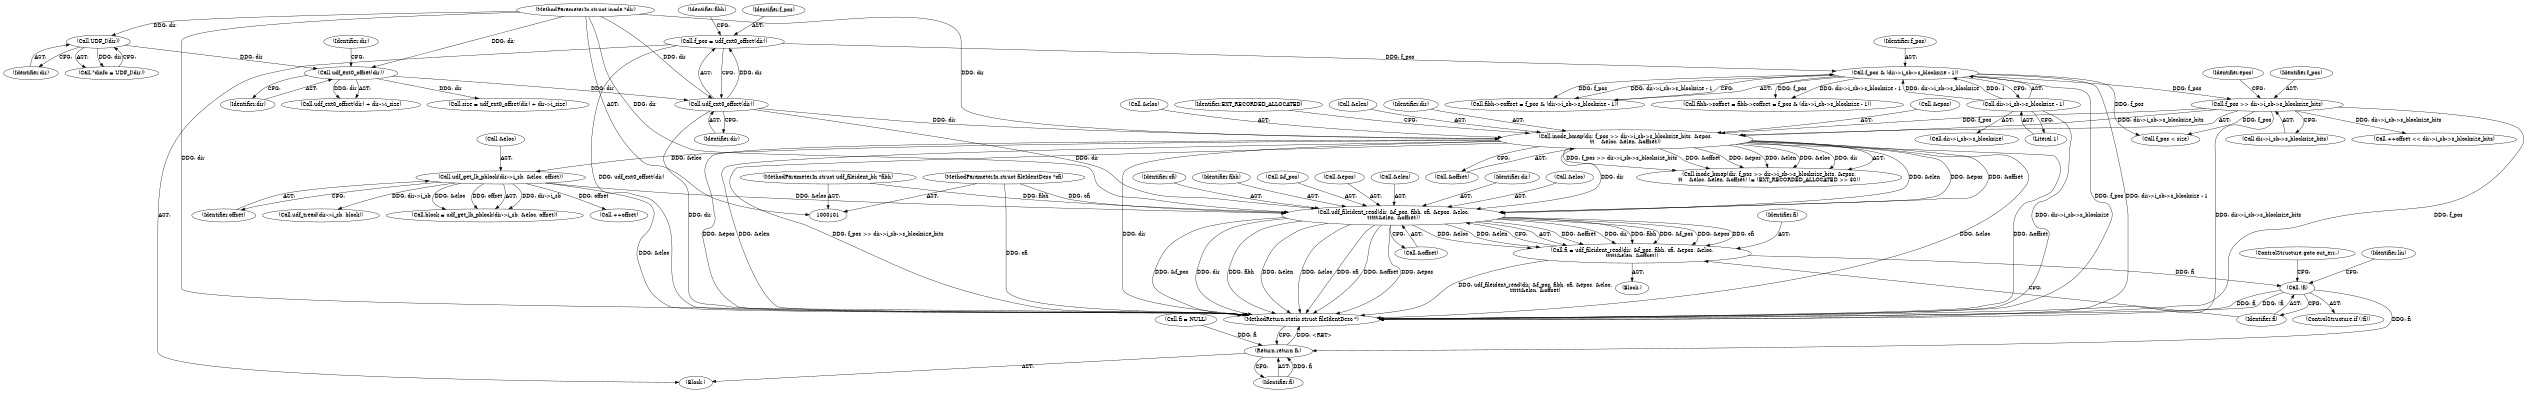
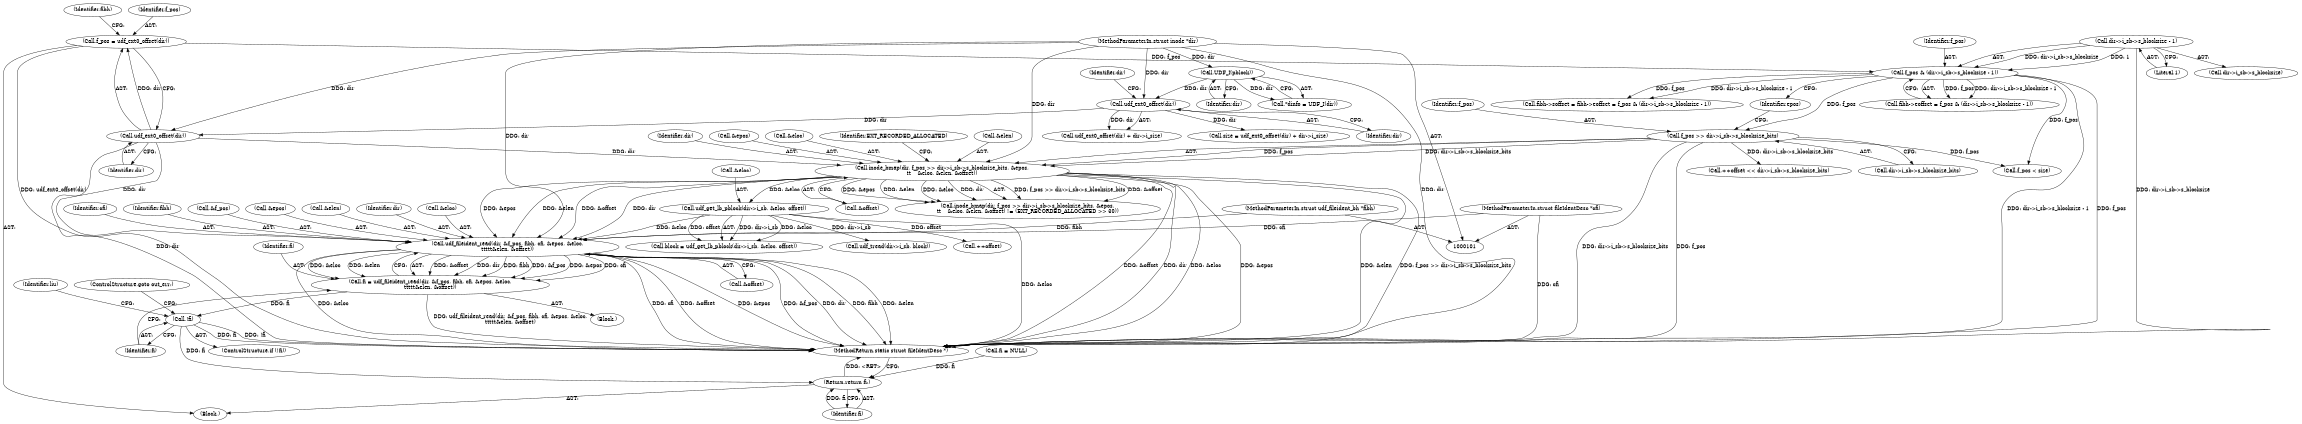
node "(Call,UDF_I(dir))": label "(Call,UDF_I(dir))" -> "(Call,UDF_I(pblock))"
edge "(Call,f_pos & (dir->i_sb->s_blocksize - 1))" -> "(Call,dir->i_sb->s_blocksize - 1)": now "(Call,f_pos & (dir->i_sb->s_blocksize - 1))" -> "(Identifier,epos)"
node "(Identifier,offset)": removed
